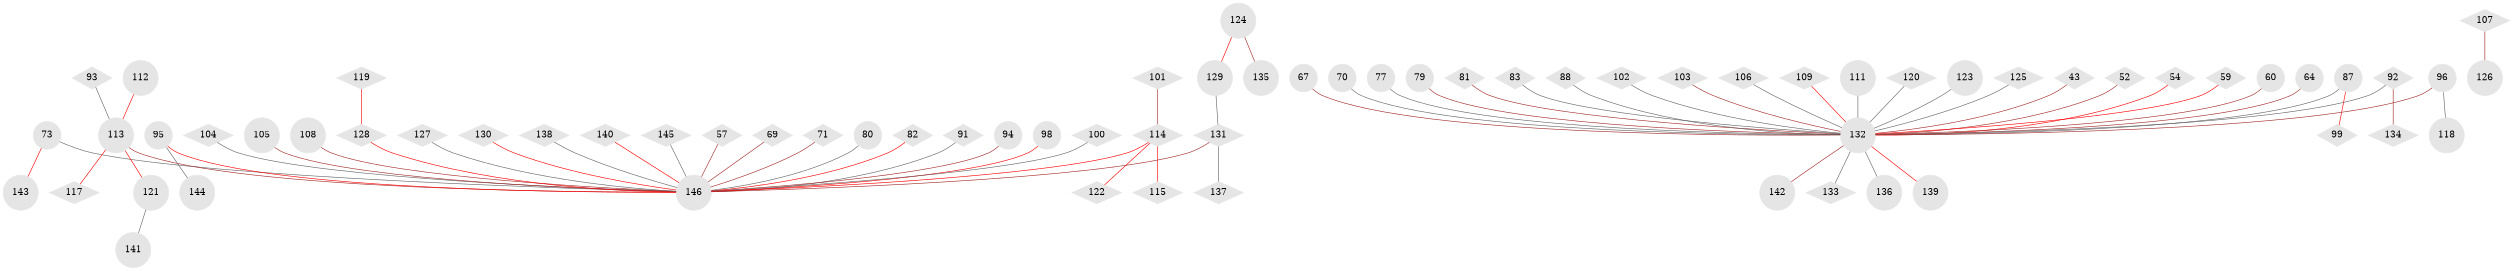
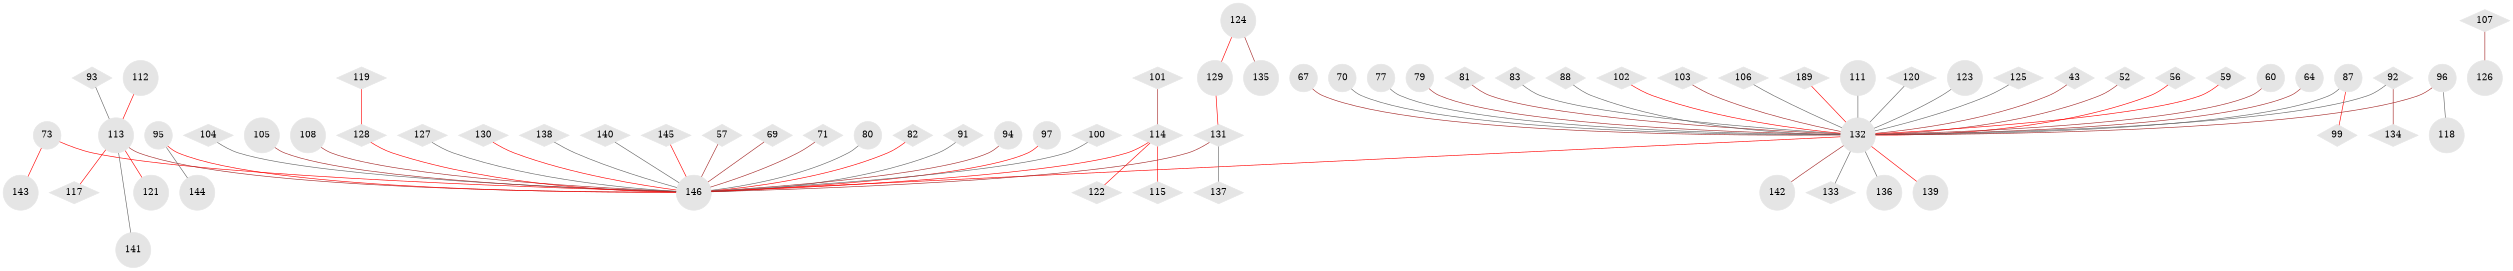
node "109": label "109" -> "189"
node "54": label "54" -> "56"
edge "129" -- "131": color gray40 -> red
edge "102" -- "132": color gray40 -> red
node "98": label "98" -> "97"
edge "145" -- "146": color gray40 -> red
edge "140" -- "146": color red -> gray40
edge "132" -- "146": added
edge "73" -- "146": color gray40 -> red
edge "121" -- "141": now "113" -- "141"
